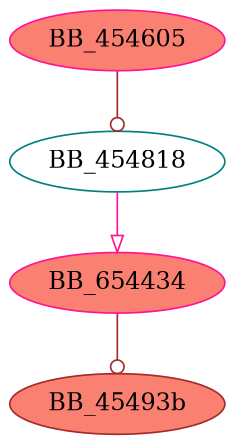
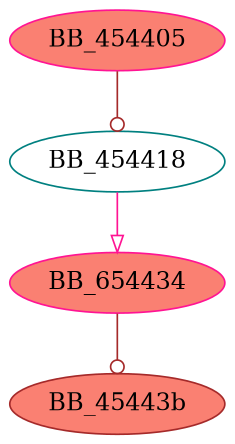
node "BB_454605": label "BB_454605" -> "BB_454405"
node "BB_454818": label "BB_454818" -> "BB_454418"
node "BB_45493b": label "BB_45493b" -> "BB_45443b"
